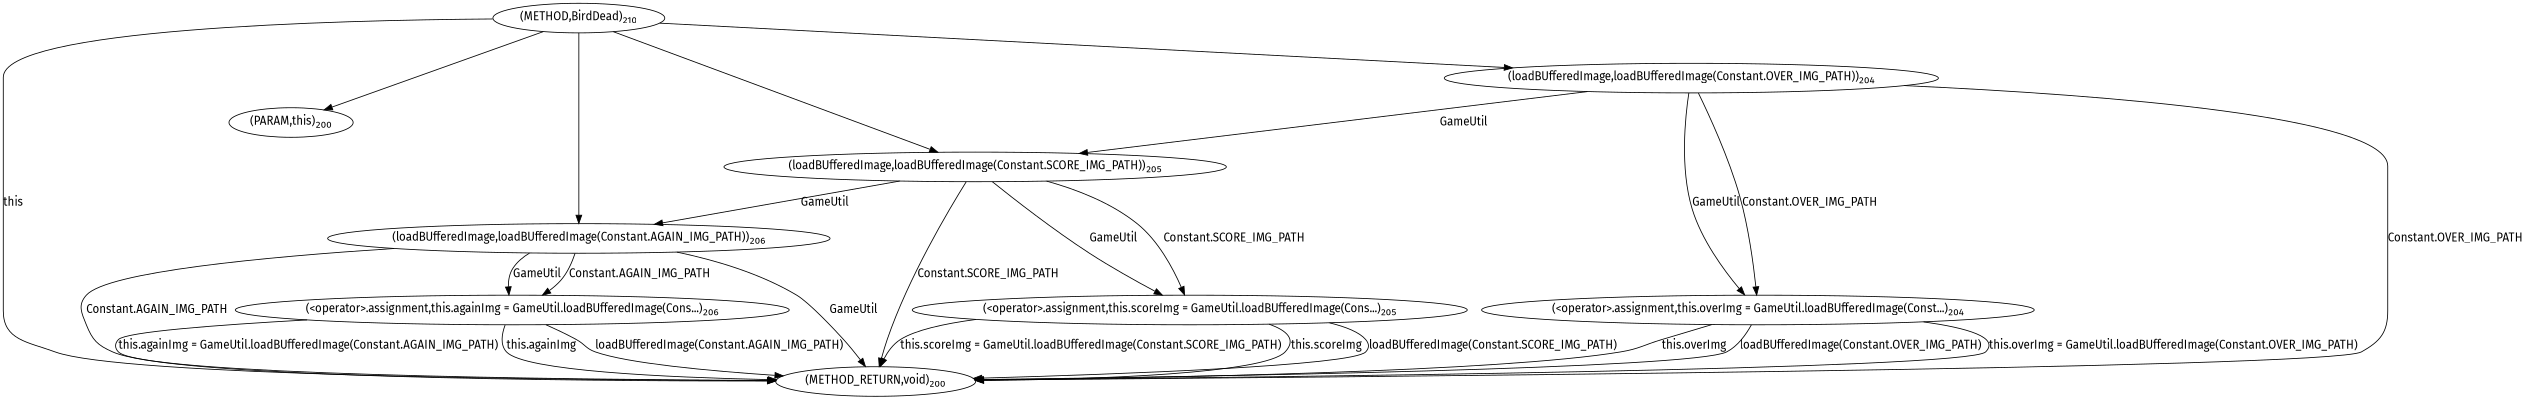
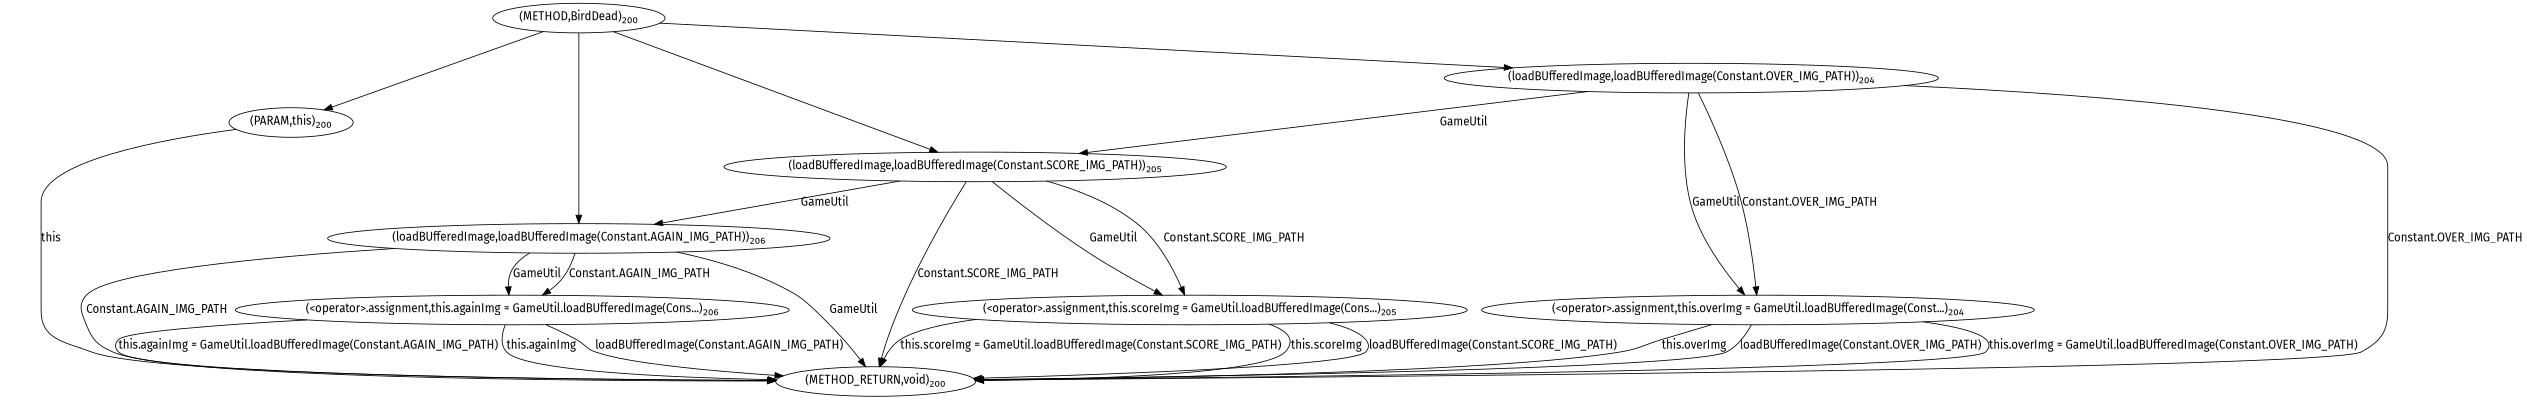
node "(METHOD,BirdDead)": text "210" -> "200"
edge "(METHOD,BirdDead)" -> "(METHOD_RETURN,void)": now "(PARAM,this)" -> "(METHOD_RETURN,void)"
